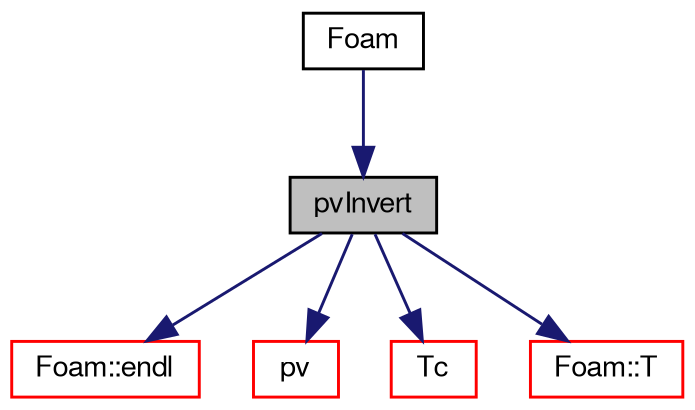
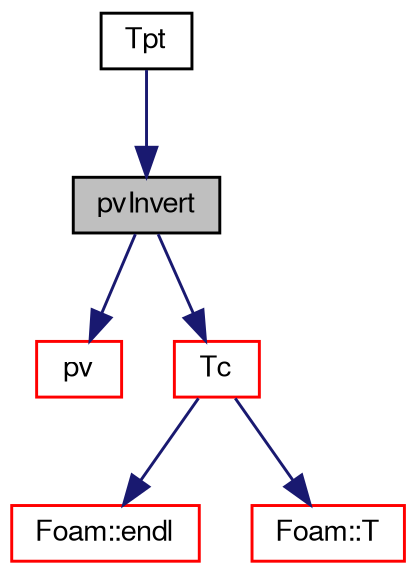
node "Foam": label "Foam" -> "Tpt"
edge "pvInvert" -> "Foam::endl": now "Tc" -> "Foam::endl"
edge "pvInvert" -> "Foam::T": now "Tc" -> "Foam::T"
